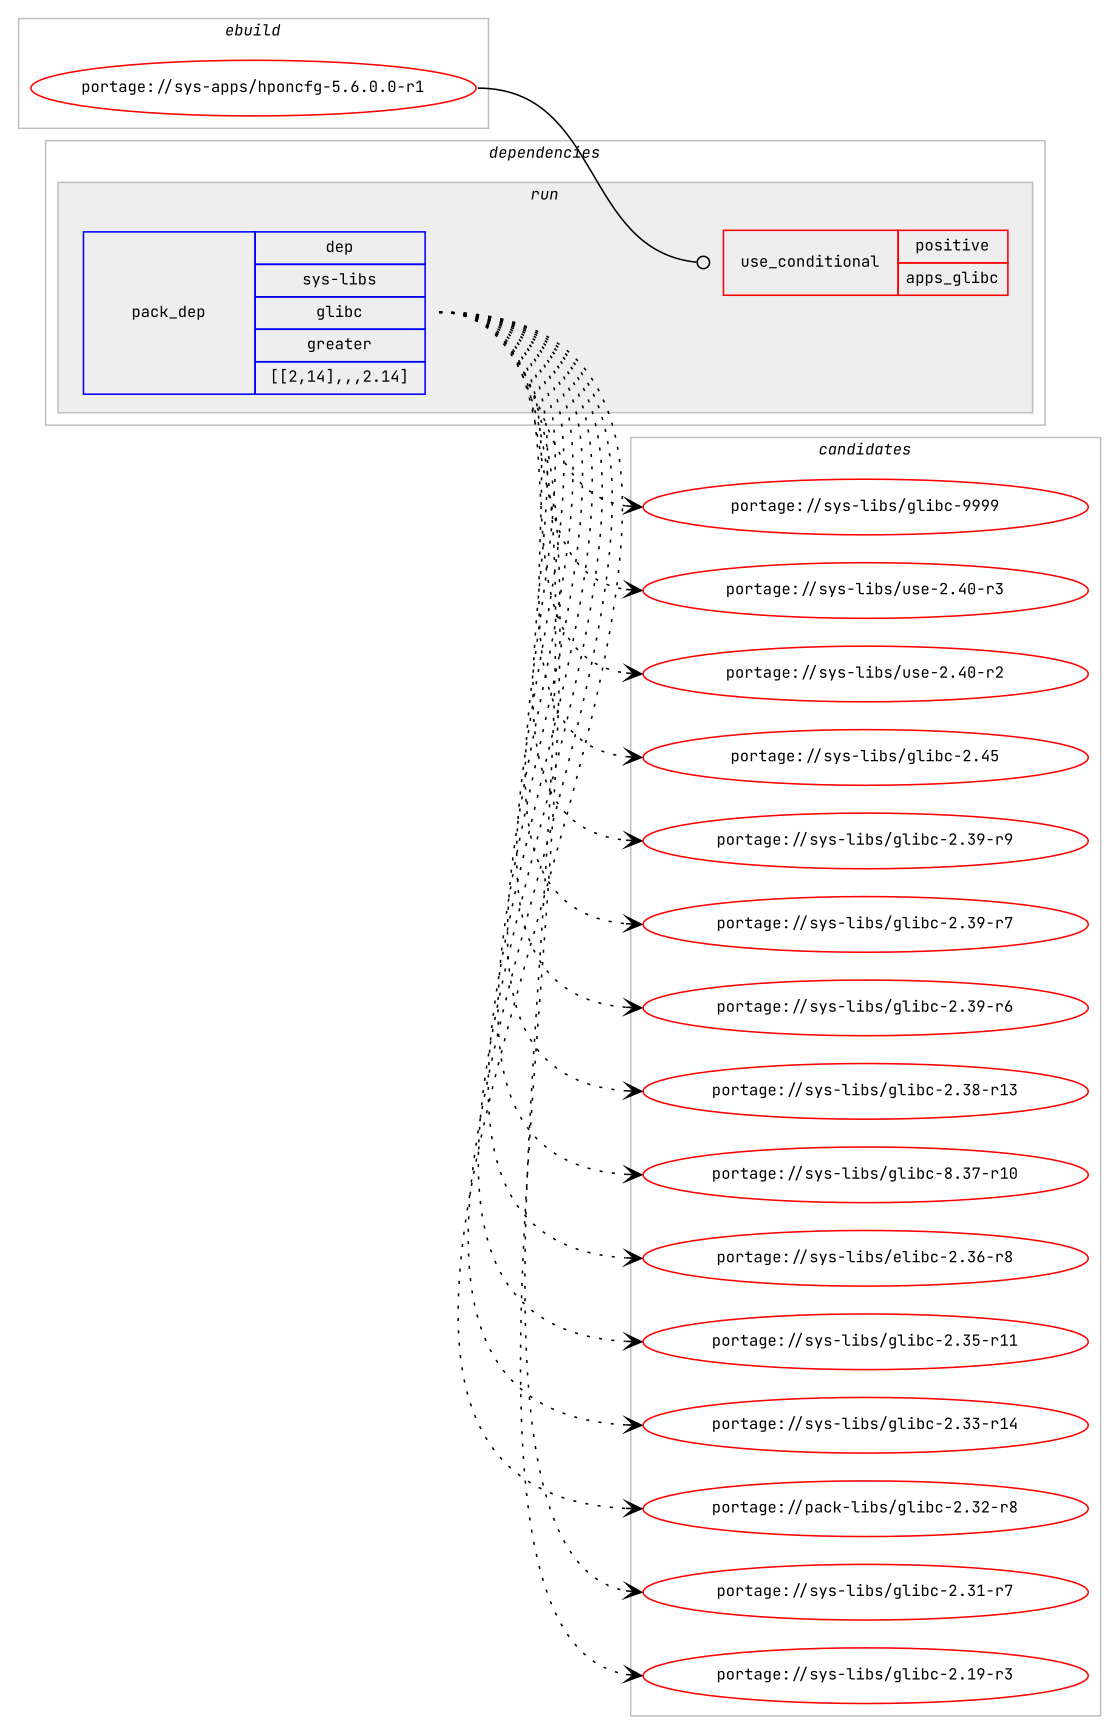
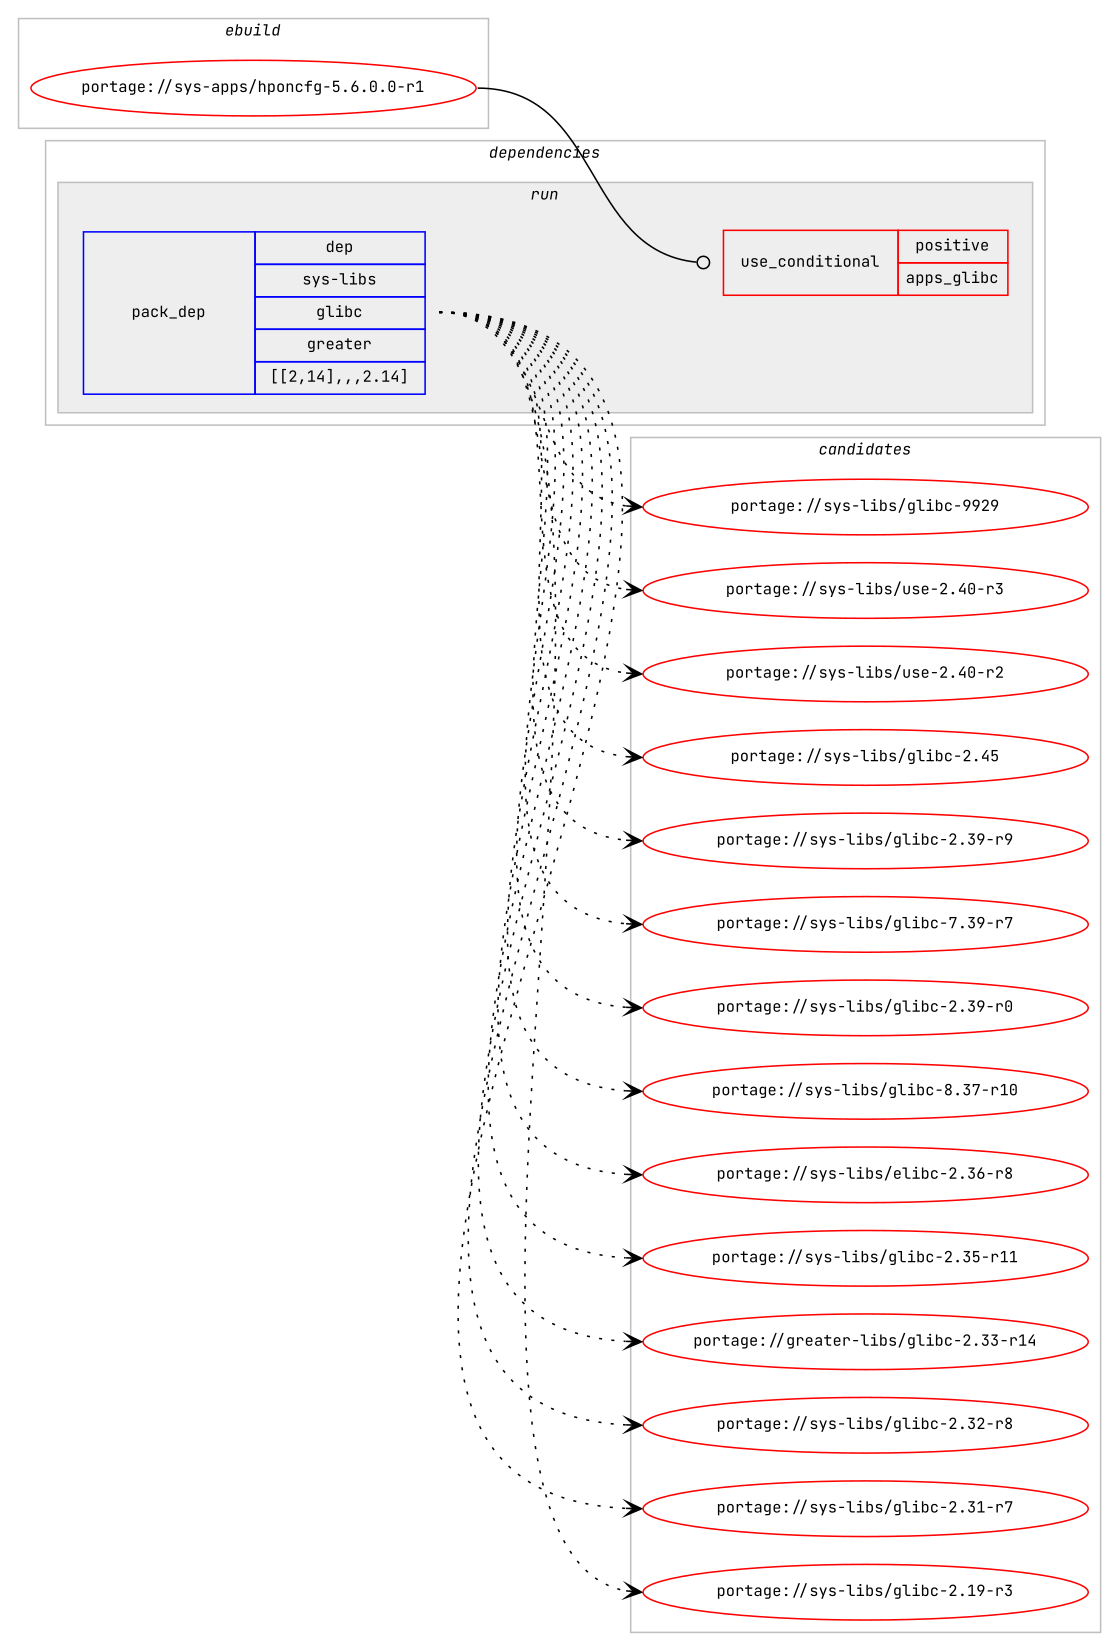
node "portage://sys-libs/glibc-9999": label "portage://sys-libs/glibc-9999" -> "portage://sys-libs/glibc-9929"
node "portage://sys-libs/glibc-2.39-r7": label "portage://sys-libs/glibc-2.39-r7" -> "portage://sys-libs/glibc-7.39-r7"
node "portage://sys-libs/glibc-2.39-r6": label "portage://sys-libs/glibc-2.39-r6" -> "portage://sys-libs/glibc-2.39-r0"
node "portage://sys-libs/glibc-2.38-r13": removed
node "portage://sys-libs/glibc-2.33-r14": label "portage://sys-libs/glibc-2.33-r14" -> "portage://greater-libs/glibc-2.33-r14"
node "portage://pack-libs/glibc-2.32-r8": label "portage://pack-libs/glibc-2.32-r8" -> "portage://sys-libs/glibc-2.32-r8"
